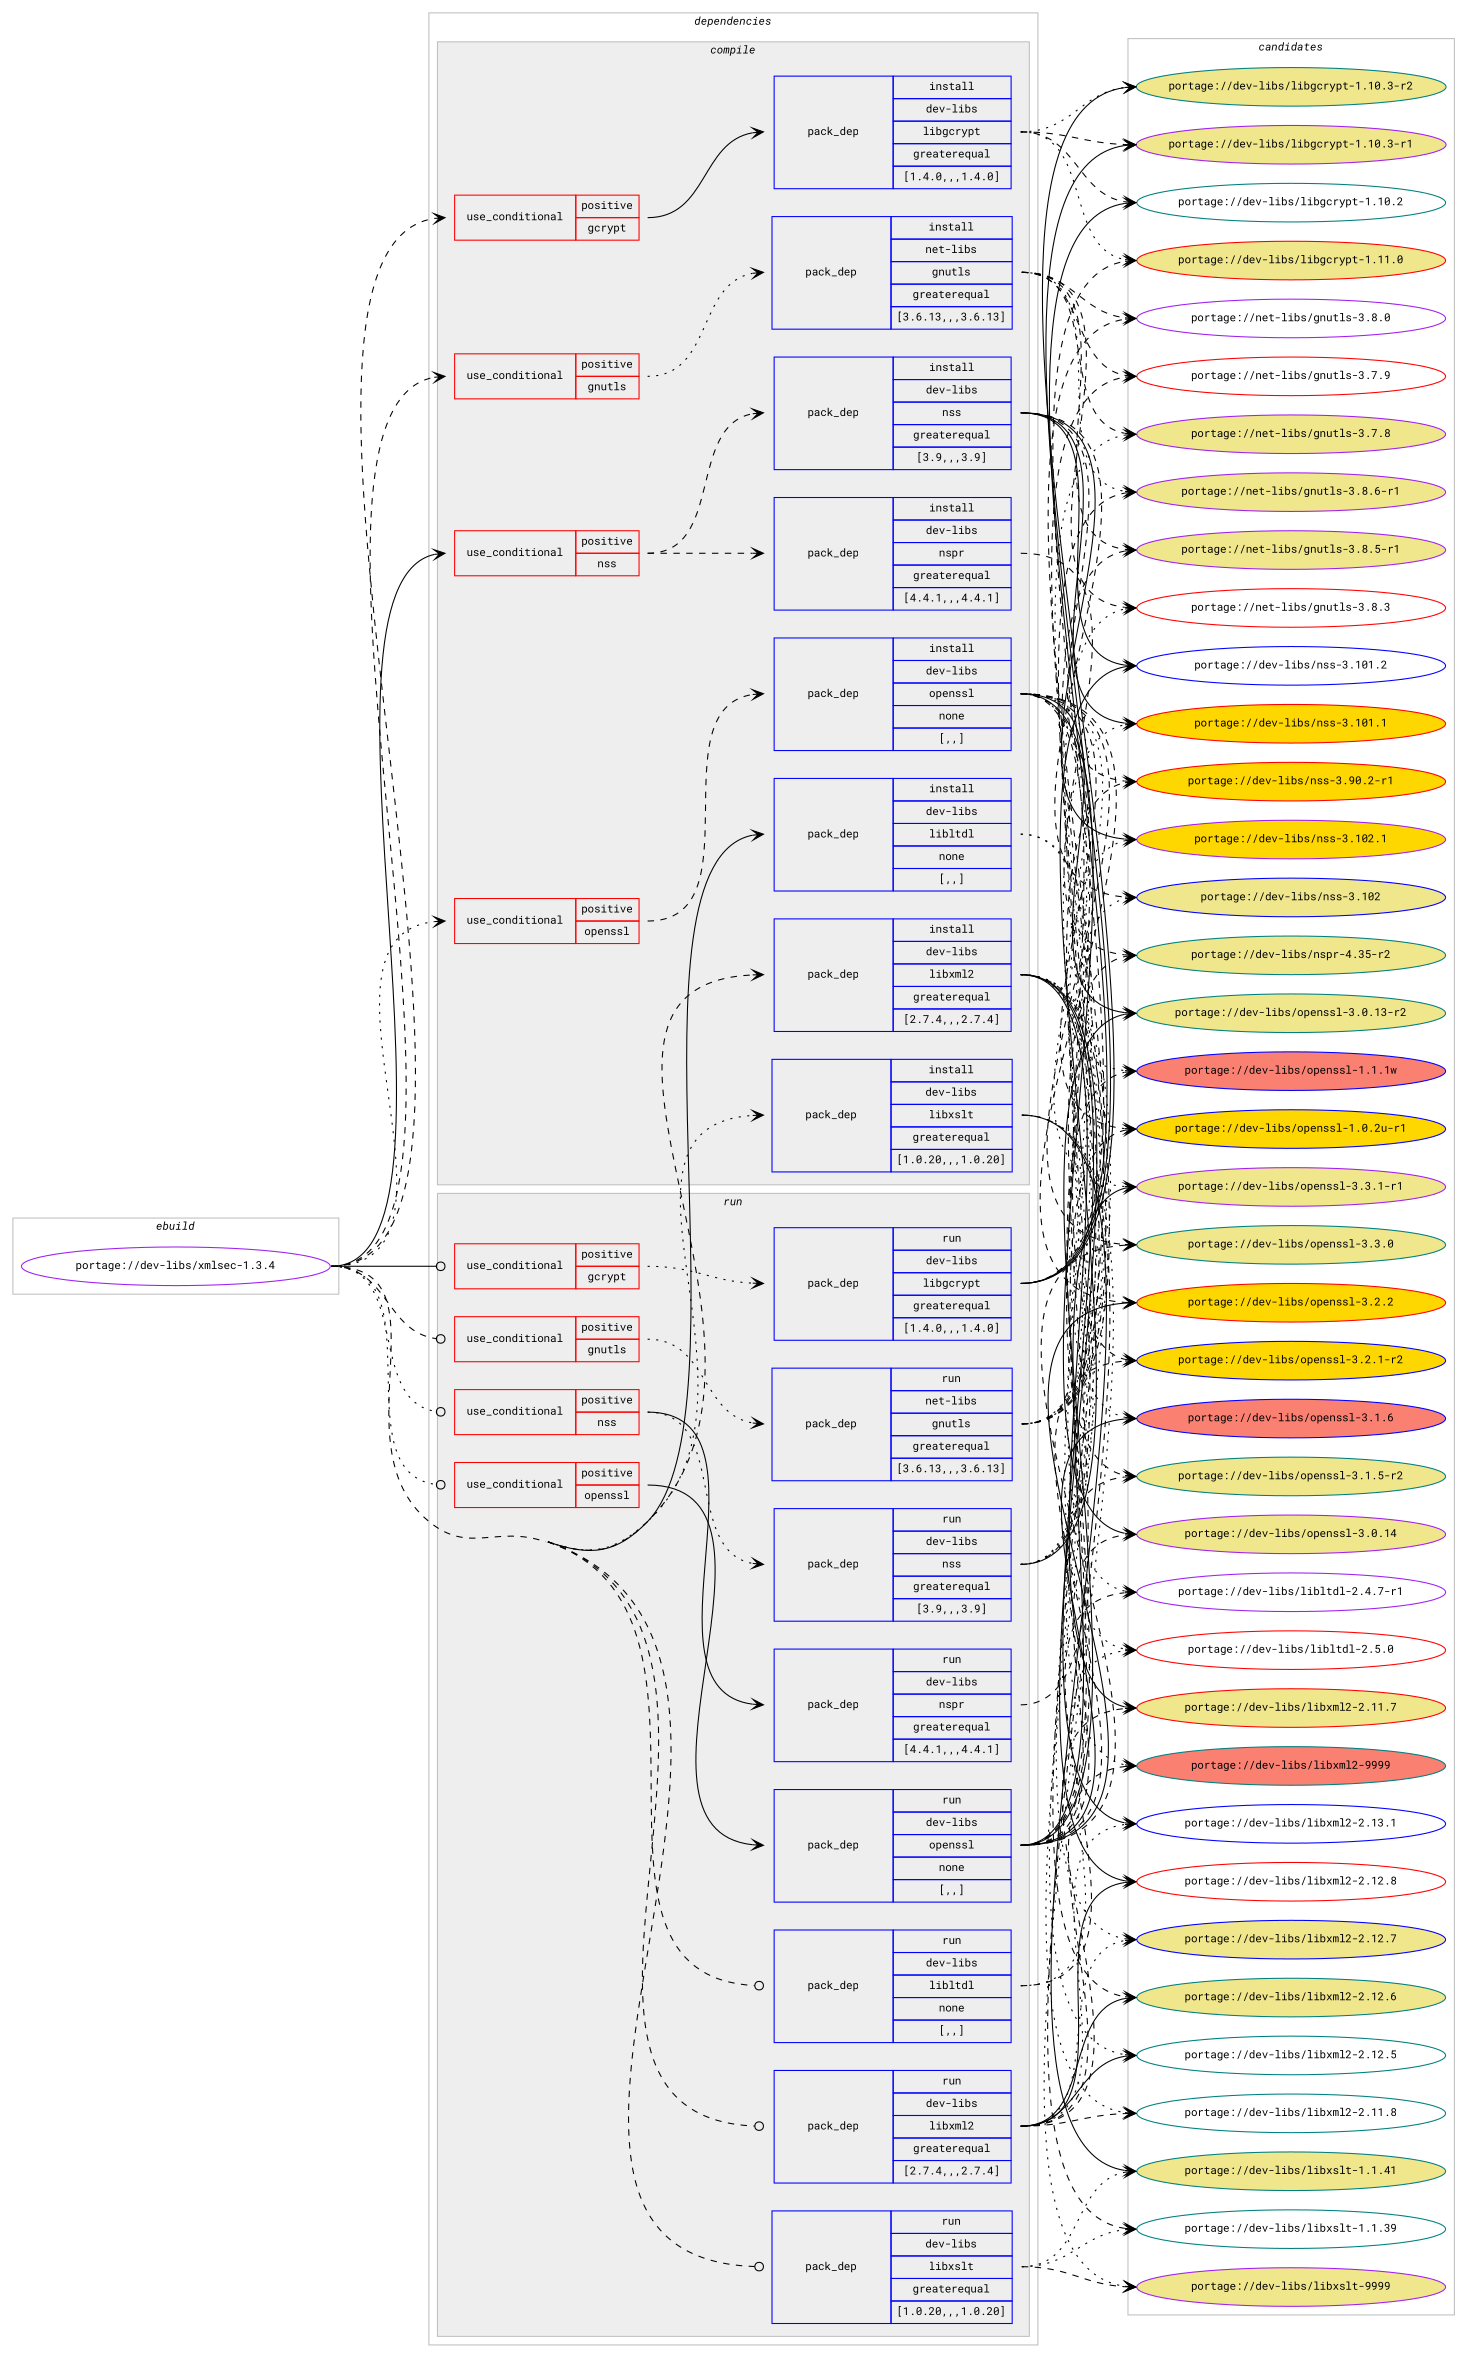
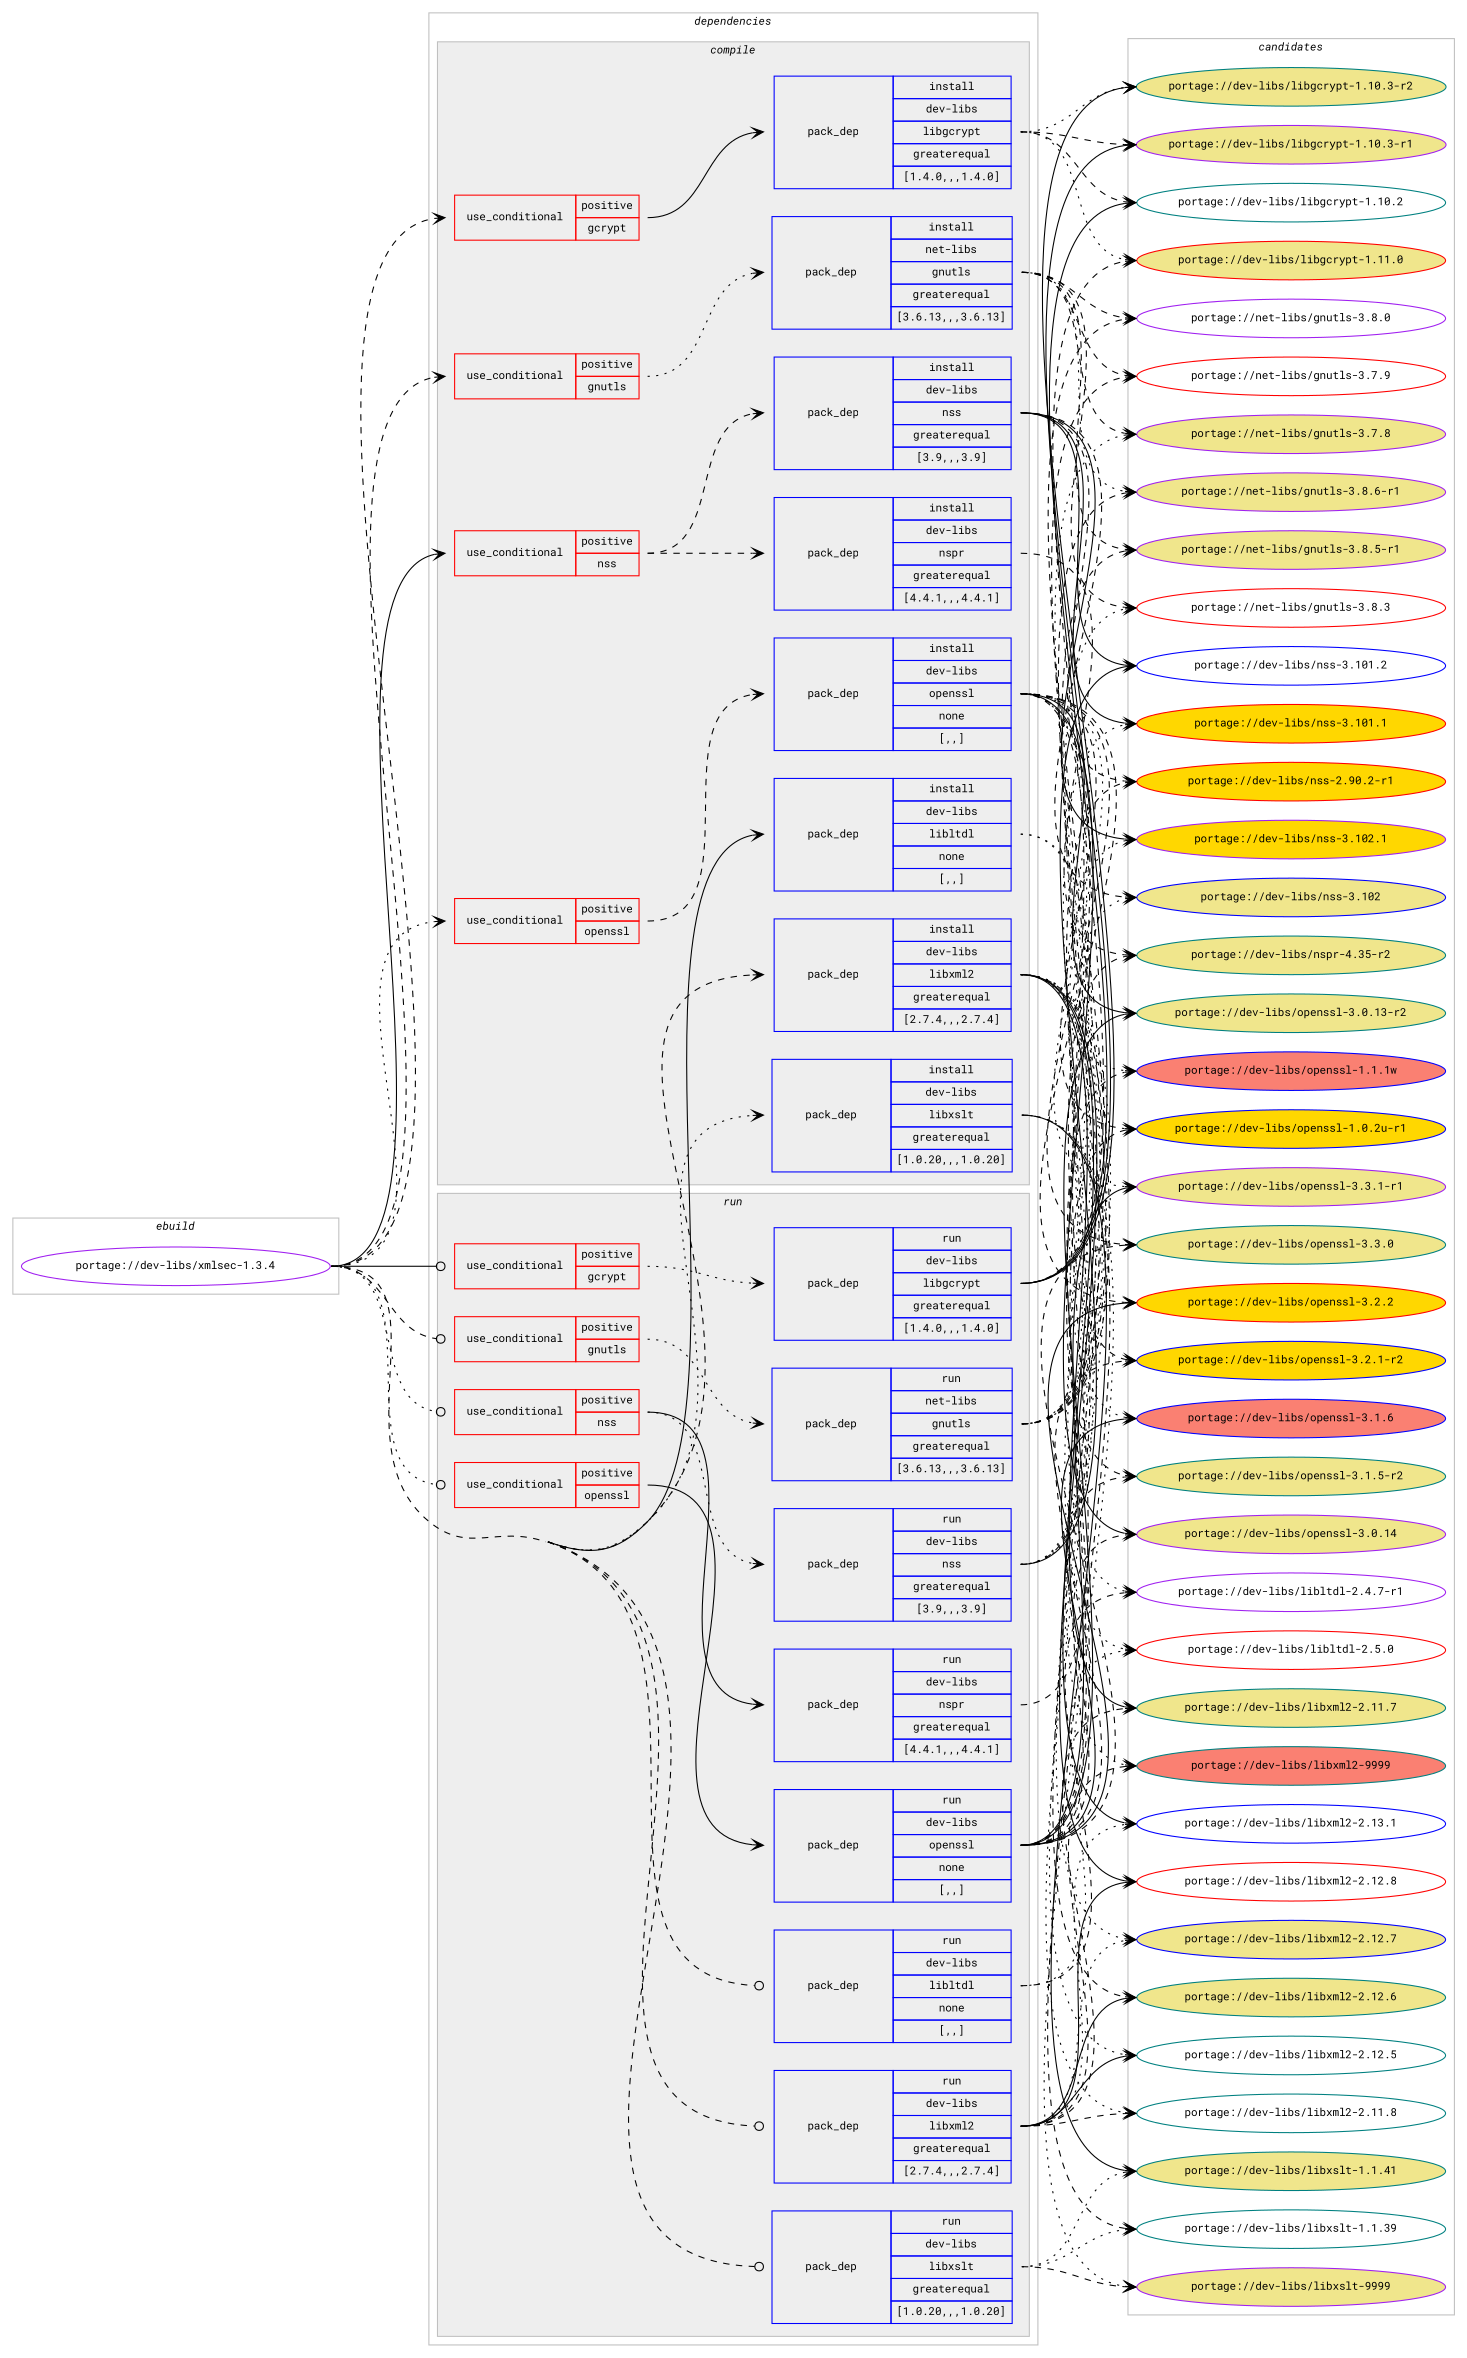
node "portage://dev-libs/nss-3.90.2-r1": label "portage://dev-libs/nss-3.90.2-r1" -> "portage://dev-libs/nss-2.90.2-r1"
node "portage://dev-libs/libxml2-2.11.7": color red -> teal
